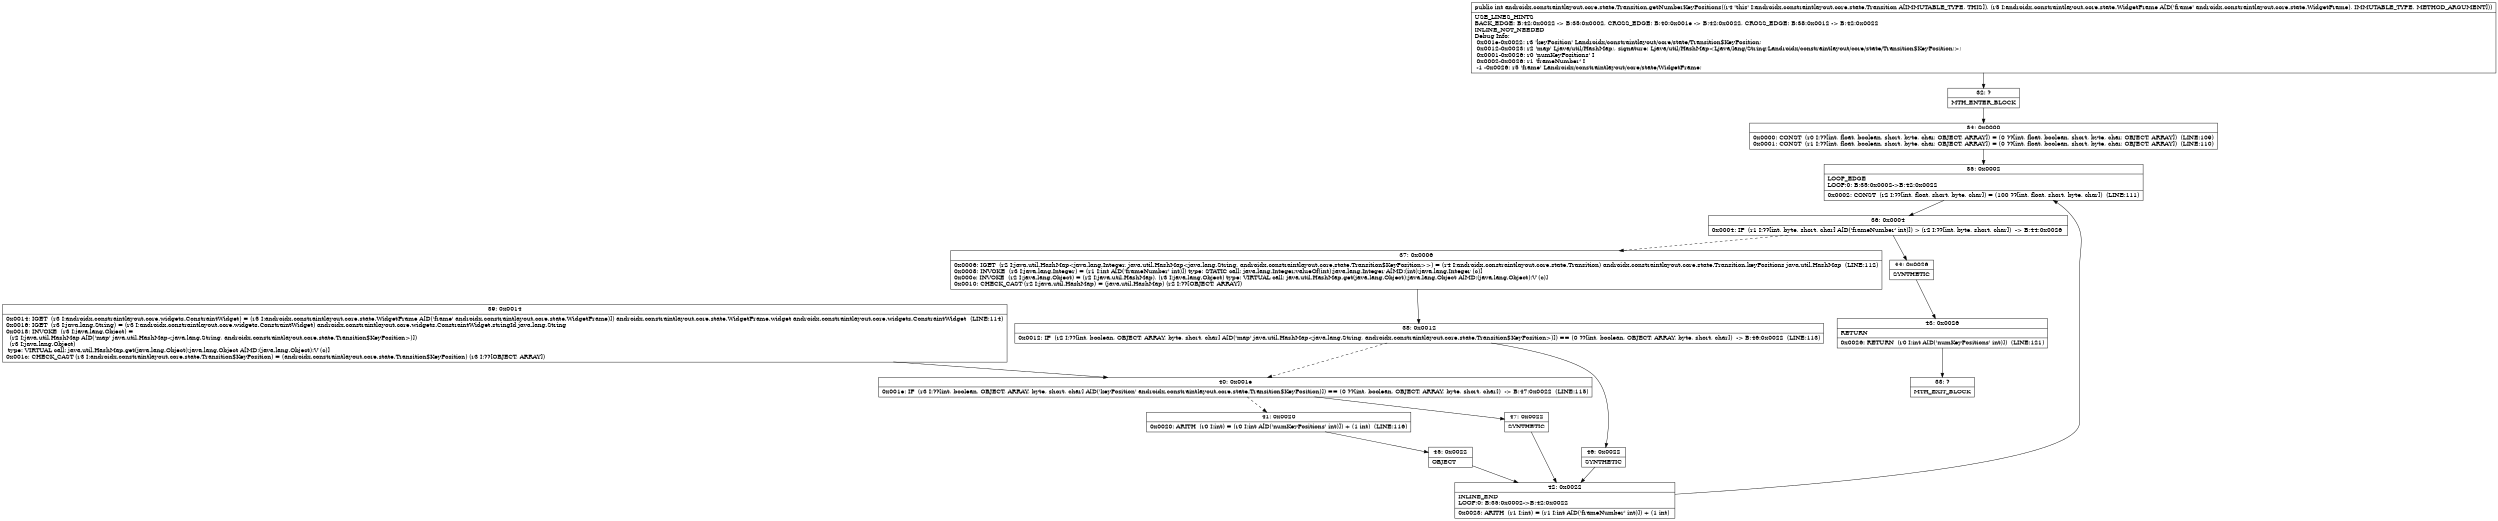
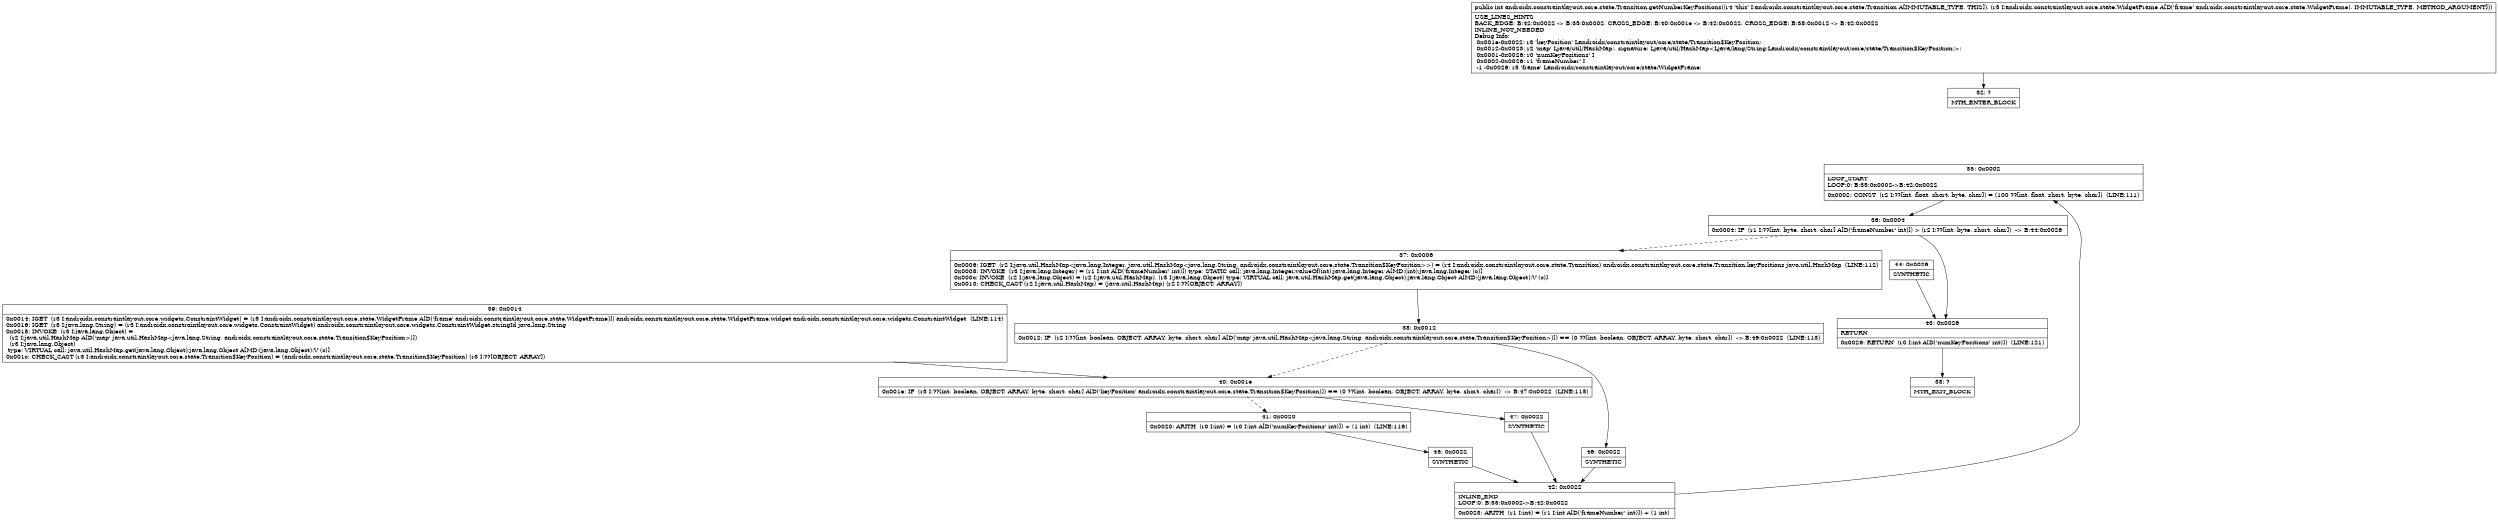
node "34: 0x0000": removed
node "35: 0x0002": text "LOOP_EDGE" -> "LOOP_START"
edge "36: 0x0004" -> "44: 0x0026": now "36: 0x0004" -> "43: 0x0026"
node "45: 0x0022": text "OBJECT" -> "SYNTHETIC"
